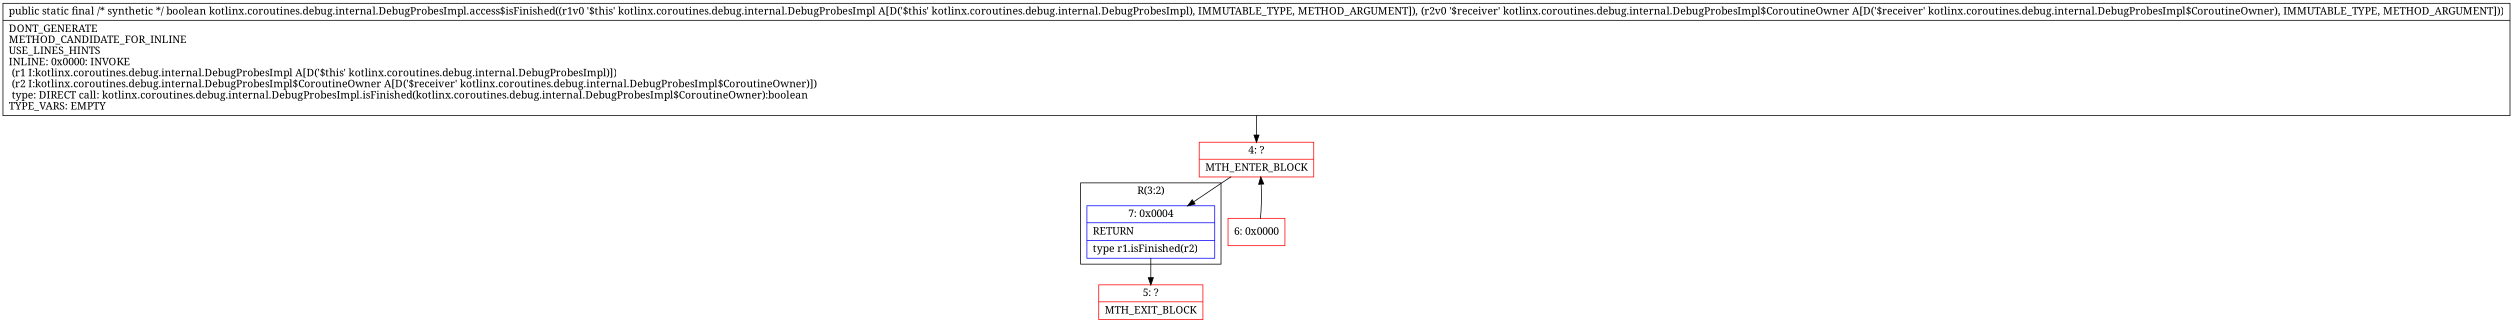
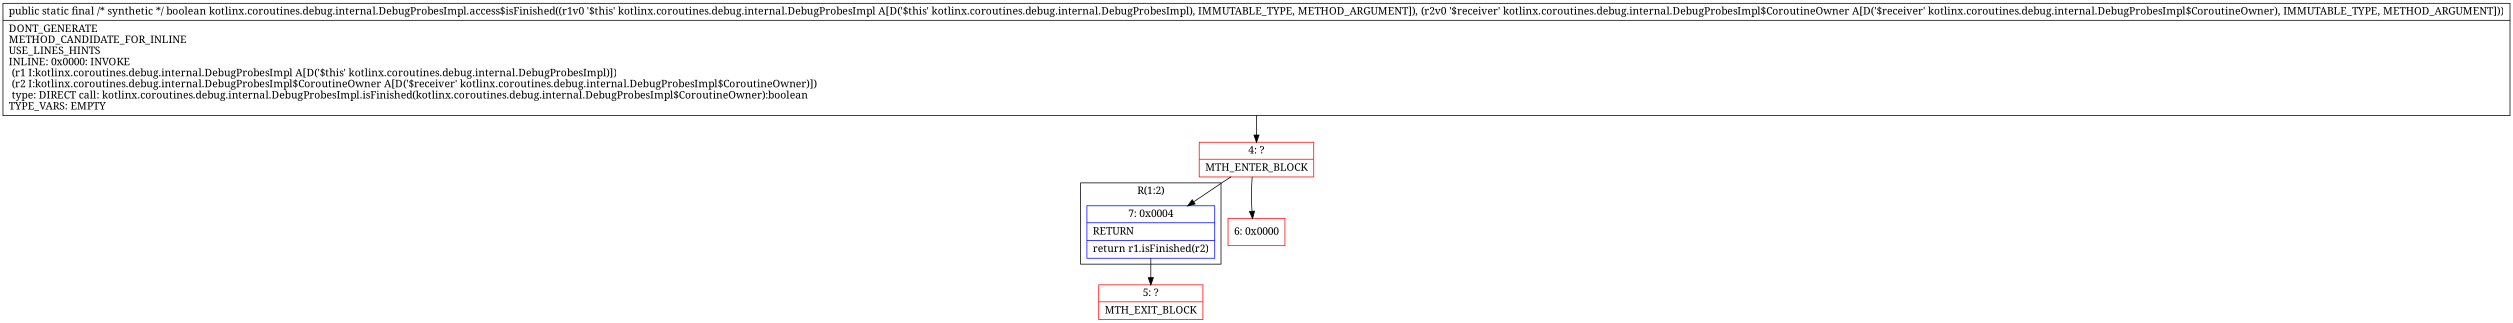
cluster "R(3:2)": label "R(3:2)" -> "R(1:2)"
edge "6: 0x0000" -> "4: ?": reversed
node "7: 0x0004": text "type r1.isFinished(r2)" -> "return r1.isFinished(r2)"
